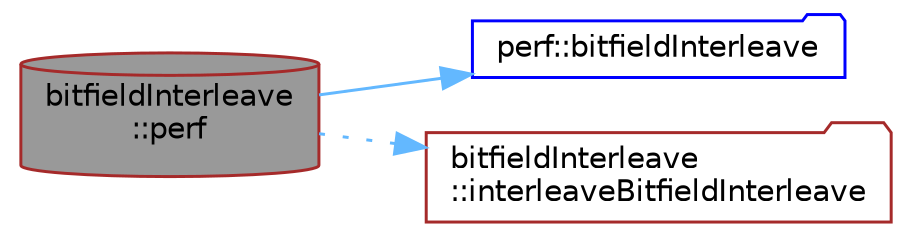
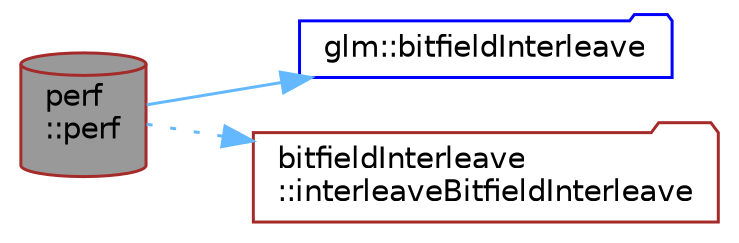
node "perf::bitfieldInterleave": label "perf::bitfieldInterleave" -> "glm::bitfieldInterleave"
node "bitfieldInterleave ::perf": label "bitfieldInterleave ::perf" -> "perf ::perf"
